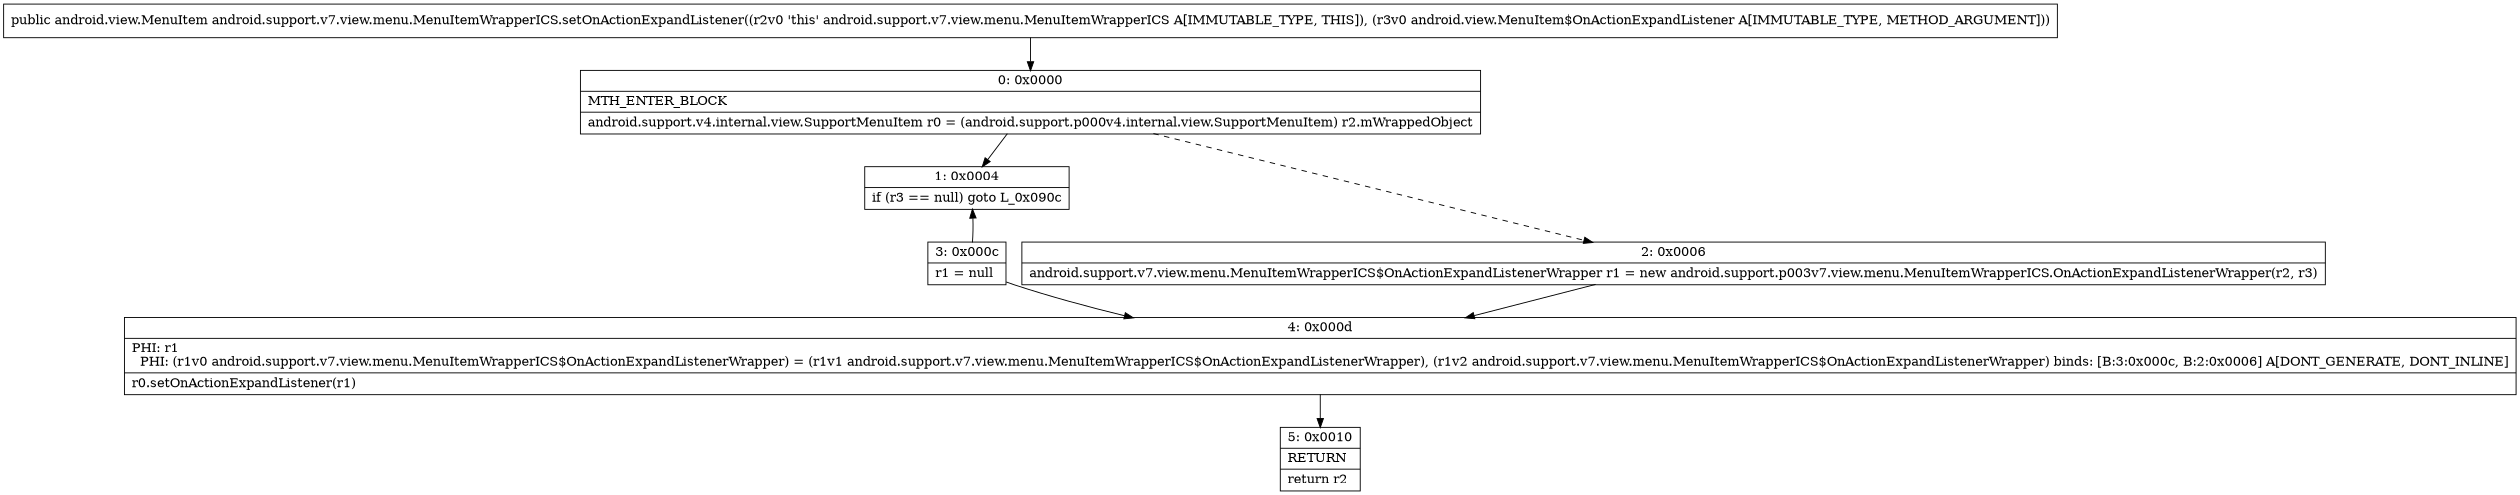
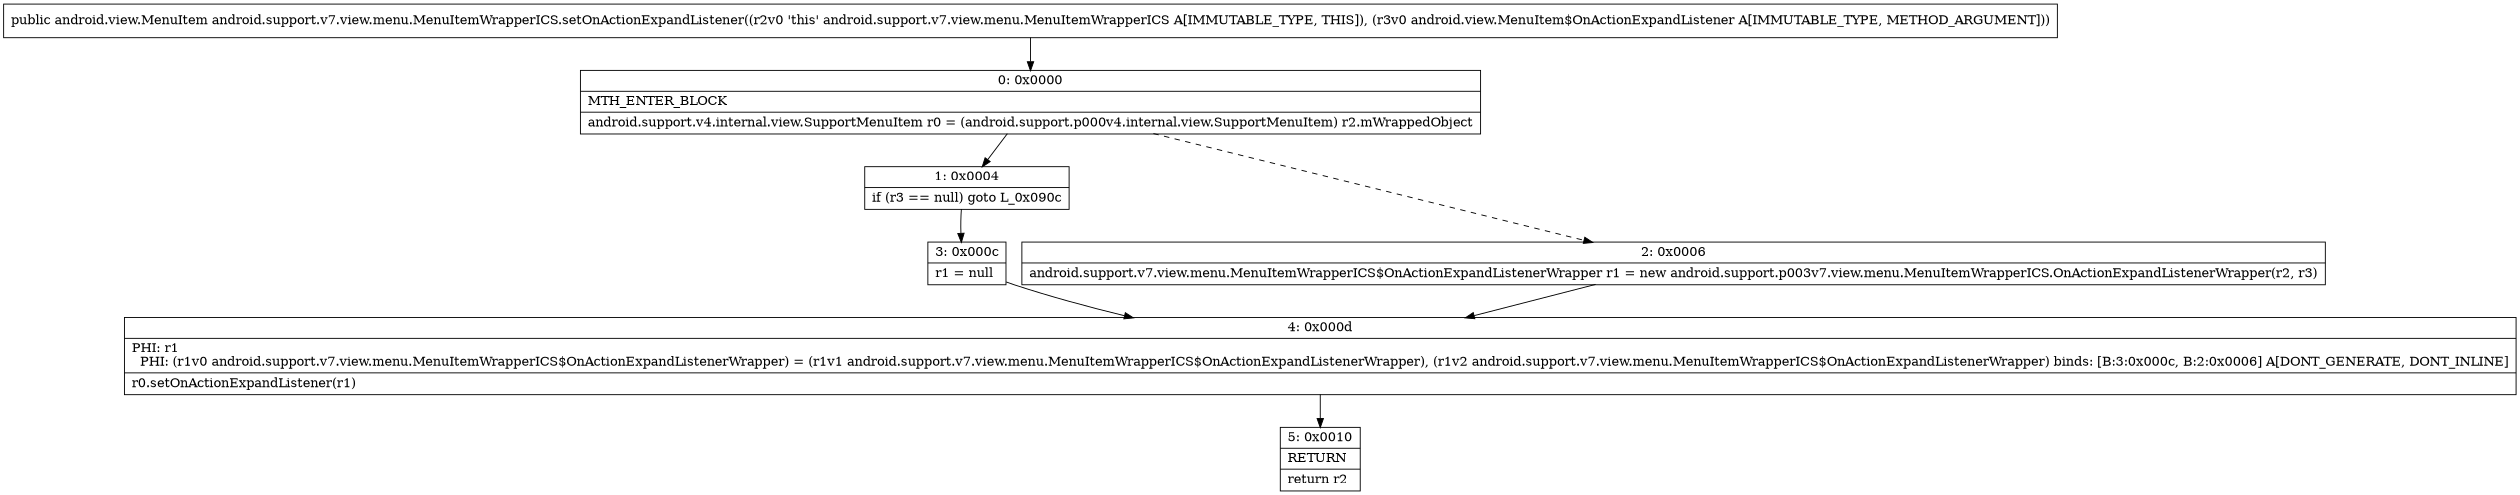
edge "3: 0x000c" -> "1: 0x0004": reversed
